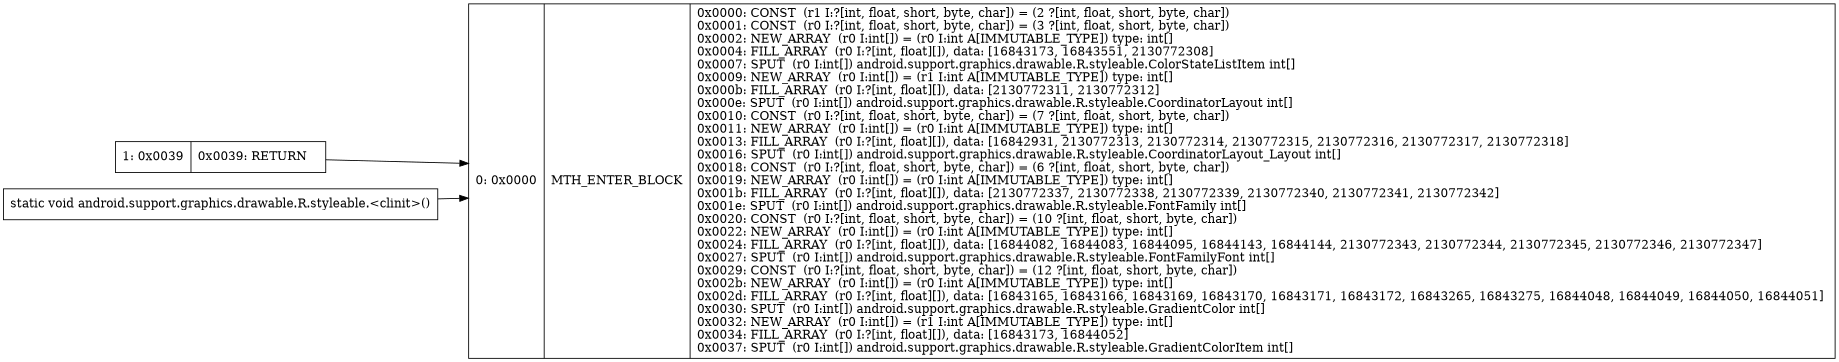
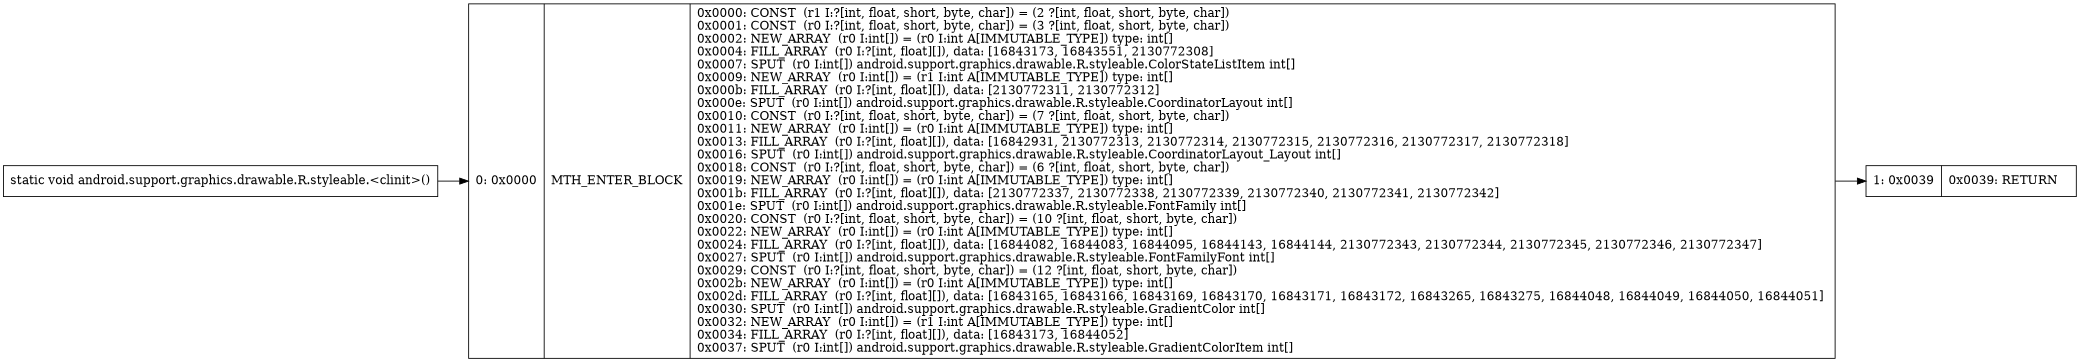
edge "1: 0x0039" -> "0: 0x0000": reversed
